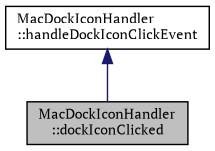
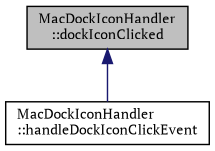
edge "MacDockIconHandler ::dockIconClicked" -> "MacDockIconHandler ::handleDockIconClickEvent": reversed
